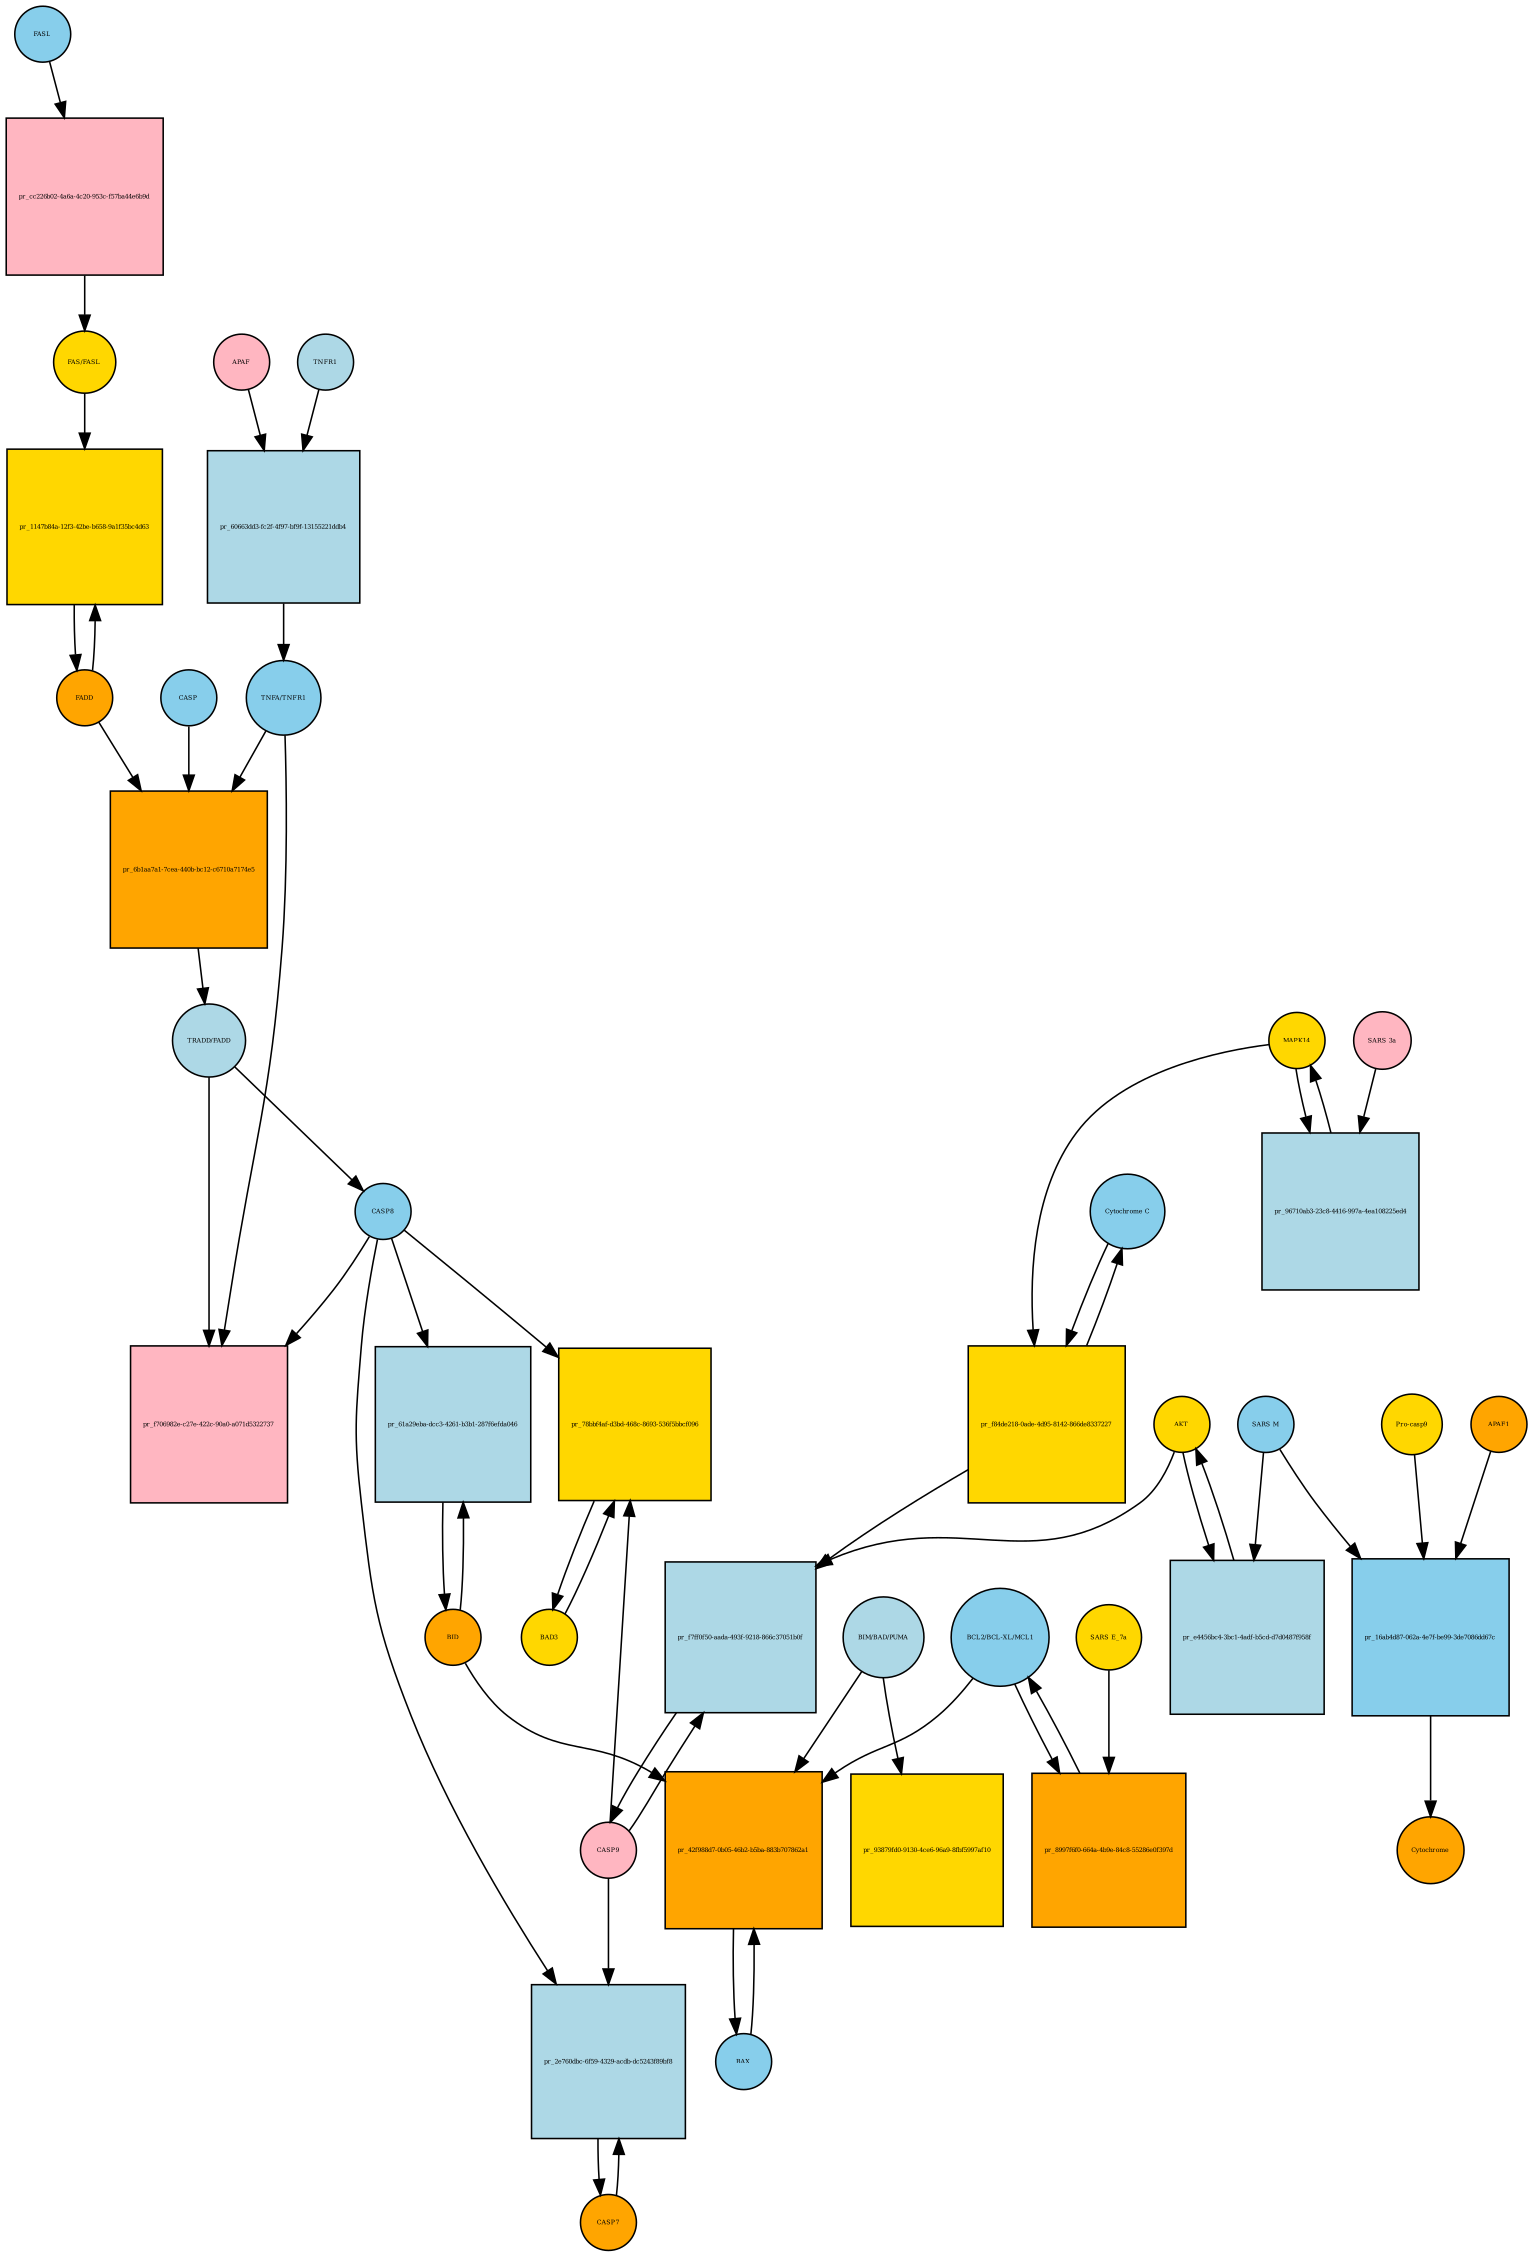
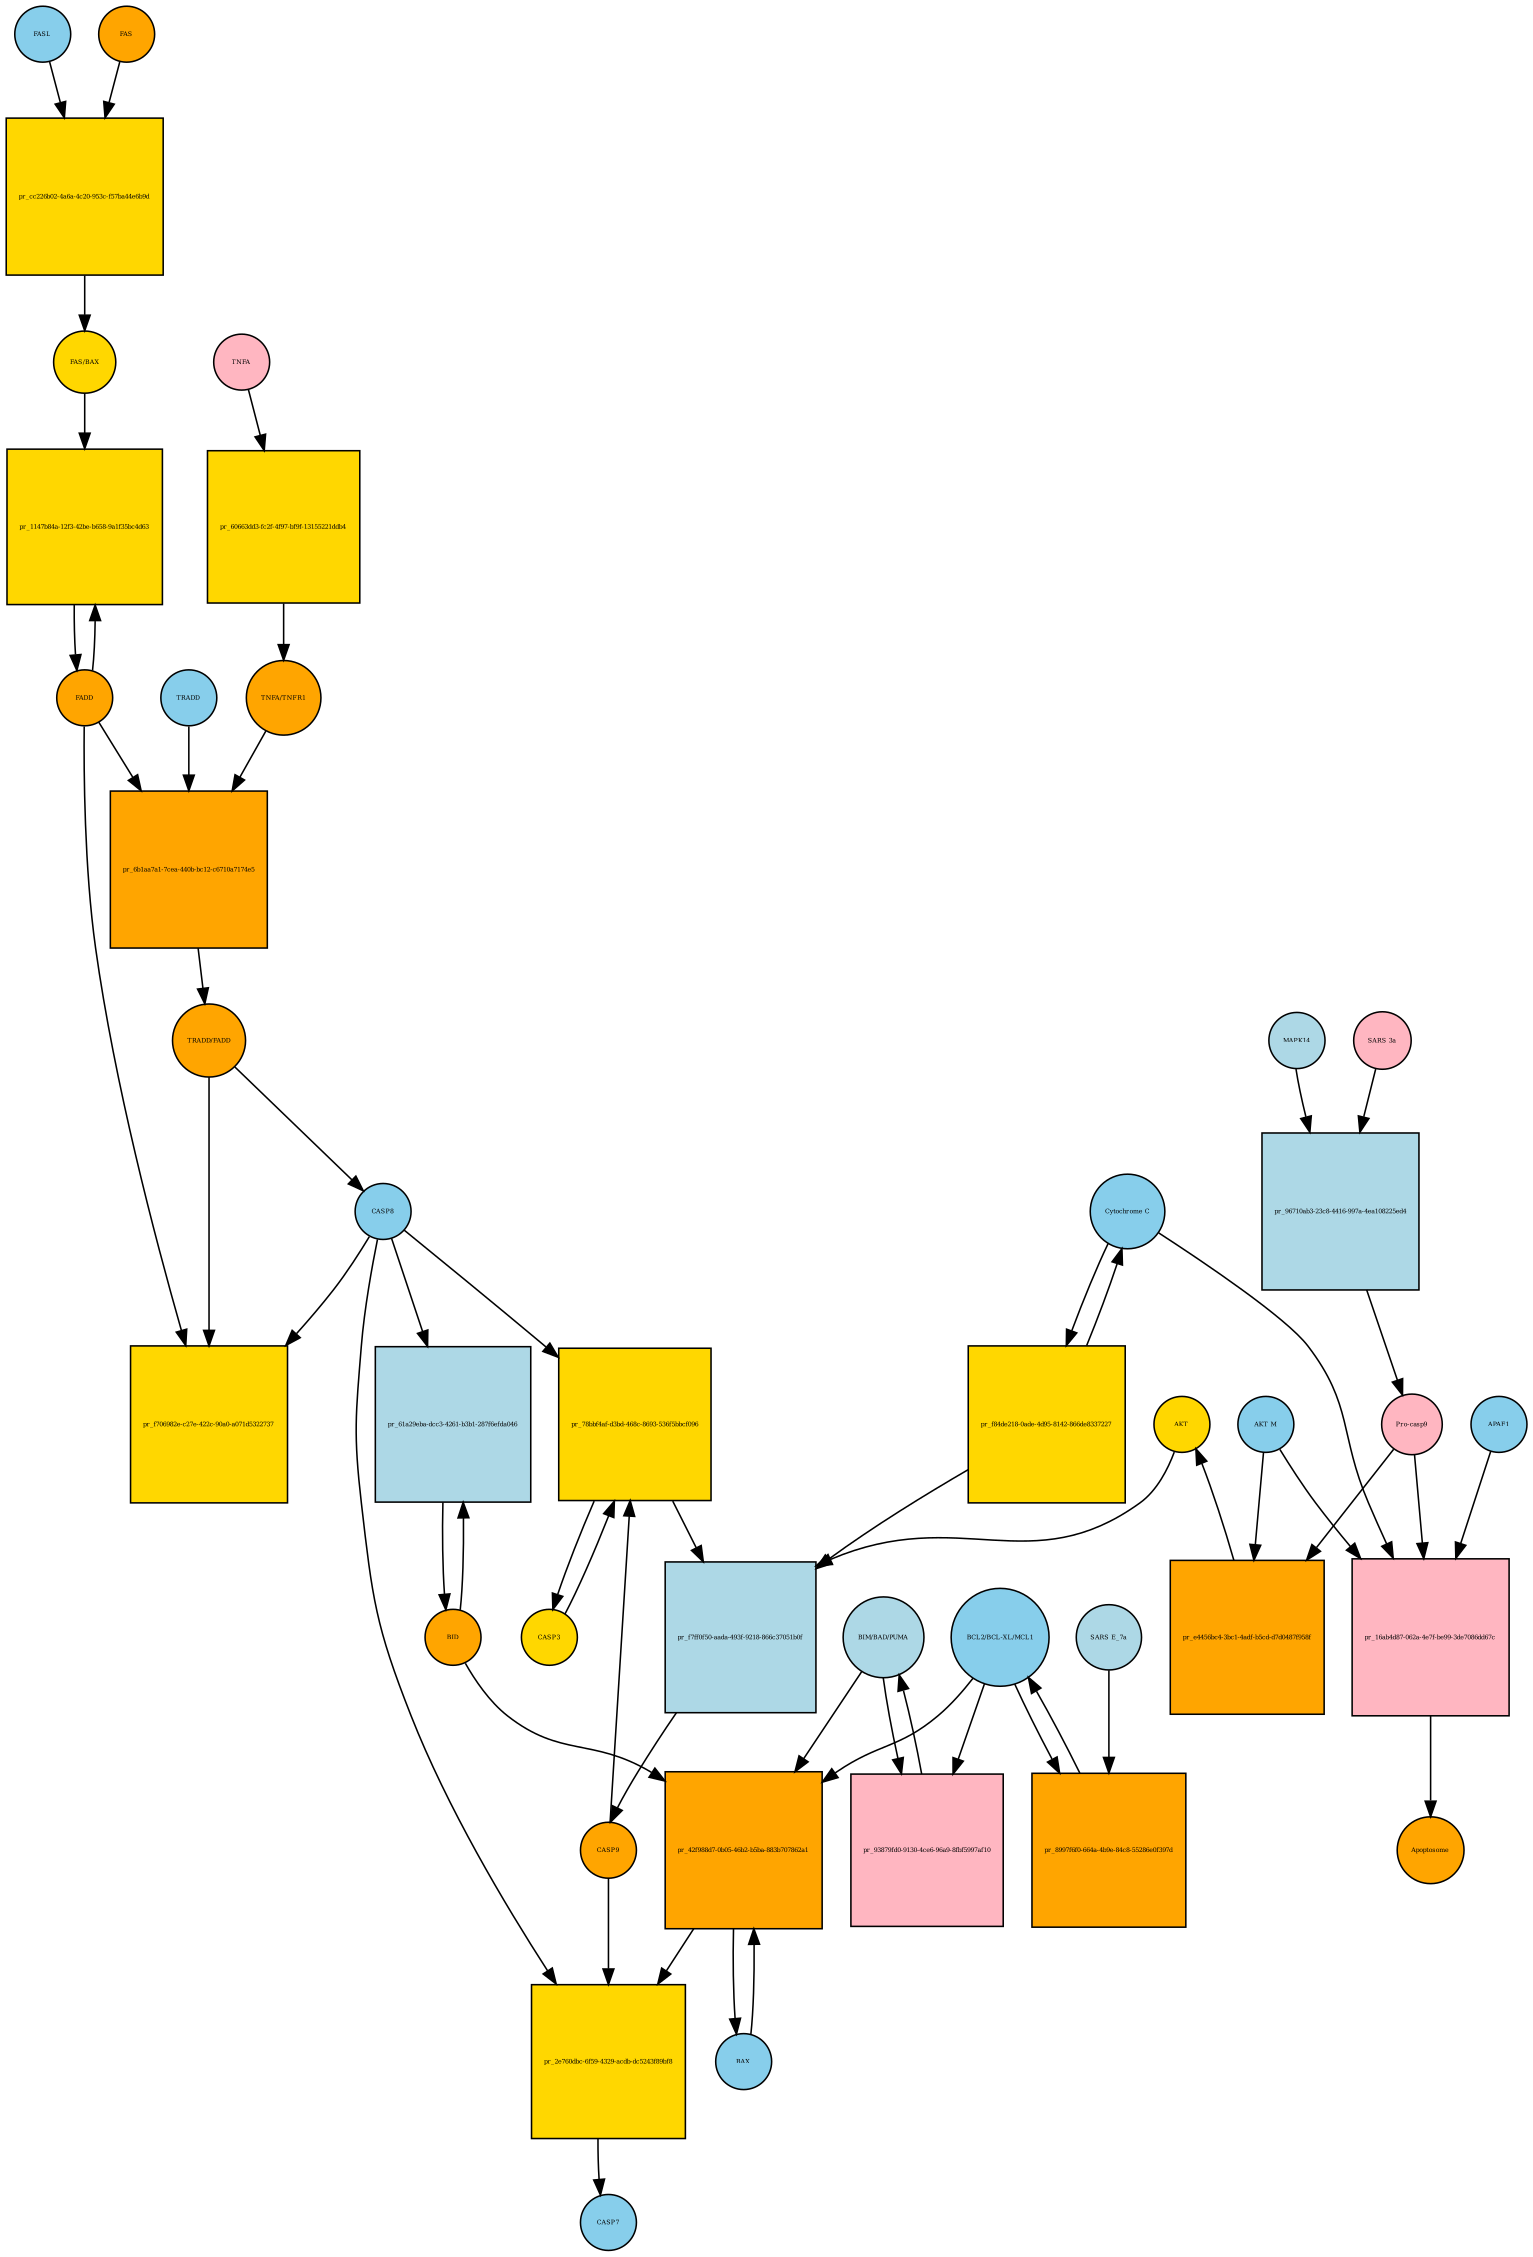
node "FAS": added
node "pr_cc226b02-4a6a-4c20-953c-f57ba44e6b9d": fillcolor lightpink -> gold
node "FAS/FASL": label "FAS/FASL" -> "FAS/BAX"
node "APAF": label "APAF" -> "TNFA"
node "TNFR1": removed
node "pr_60663dd3-fc2f-4f97-bf9f-13155221ddb4": fillcolor lightblue -> gold
node "CASP": label "CASP" -> "TRADD"
node "TNFA/TNFR1": fillcolor skyblue -> orange
edge "TNFA/TNFR1" -> "pr_f706982e-c27e-422c-90a0-a071d5322737": now "FADD" -> "pr_f706982e-c27e-422c-90a0-a071d5322737"
node "TRADD/FADD": fillcolor lightblue -> orange
node "MAPK14": fillcolor gold -> lightblue
edge "pr_96710ab3-23c8-4416-997a-4ea108225ed4" -> "MAPK14": now "pr_96710ab3-23c8-4416-997a-4ea108225ed4" -> "Pro-casp9"
edge "MAPK14" -> "pr_f84de218-0ade-4d95-8142-866de8337227": removed
edge "Cytochrome C" -> "pr_16ab4d87-062a-4e7f-be99-3de7086dd67c": added
node "pr_f706982e-c27e-422c-90a0-a071d5322737": fillcolor lightpink -> gold
node "SARS M": label "SARS M" -> "AKT M"
node "Pro-casp9": fillcolor gold -> lightpink
node "APAF1": fillcolor orange -> skyblue
edge "AKT" -> "pr_e4456bc4-3bc1-4adf-b5cd-d7d0487f958f": now "Pro-casp9" -> "pr_e4456bc4-3bc1-4adf-b5cd-d7d0487f958f"
node "BAD3": label "BAD3" -> "CASP3"
node "SARS E_7a": fillcolor gold -> lightblue
node "pr_e4456bc4-3bc1-4adf-b5cd-d7d0487f958f": fillcolor lightblue -> orange
node "pr_16ab4d87-062a-4e7f-be99-3de7086dd67c": fillcolor skyblue -> lightpink
edge "BCL2/BCL-XL/MCL1" -> "pr_93879fd0-9130-4ce6-96a9-8fbf5997af10": added
edge "pr_93879fd0-9130-4ce6-96a9-8fbf5997af10" -> "BIM/BAD/PUMA": added
edge "CASP9" -> "pr_f7ff0f50-aada-493f-9218-866c37051b0f": now "pr_78bbf4af-d3bd-468c-8693-536f5bbcf096" -> "pr_f7ff0f50-aada-493f-9218-866c37051b0f"
node "CASP9": fillcolor lightpink -> orange
node "pr_93879fd0-9130-4ce6-96a9-8fbf5997af10": fillcolor gold -> lightpink
node "Cytochrome": label "Cytochrome" -> "Apoptosome"
node "pr_2e760dbc-6f59-4329-acdb-dc5243f89bf8": fillcolor lightblue -> gold
edge "CASP7" -> "pr_2e760dbc-6f59-4329-acdb-dc5243f89bf8": now "pr_42f988d7-0b05-46b2-b5ba-883b707862a1" -> "pr_2e760dbc-6f59-4329-acdb-dc5243f89bf8"
node "CASP7": fillcolor orange -> skyblue
